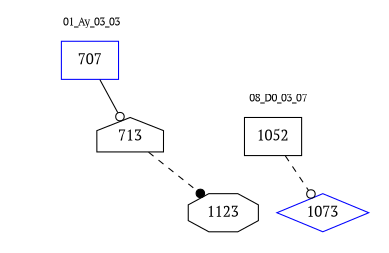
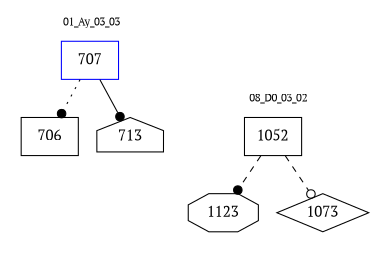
edge "707" -> "713": arrowhead odot -> dot
cluster "08_D0_03_07": label "08_D0_03_07" -> "08_D0_03_02"
node "706": added
edge "713" -> "1123": now "1052" -> "1123"
node "1073": color blue -> black
